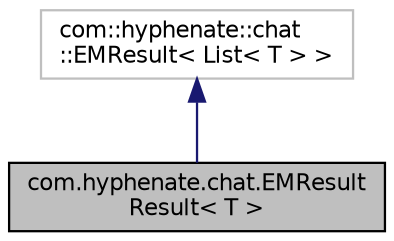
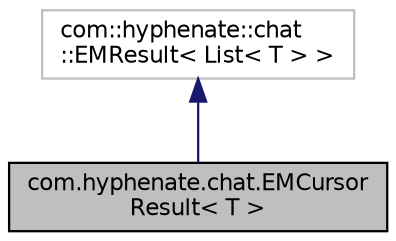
node "com.hyphenate.chat.EMResult Result< T >": label "com.hyphenate.chat.EMResult Result< T >" -> "com.hyphenate.chat.EMCursor Result< T >"
